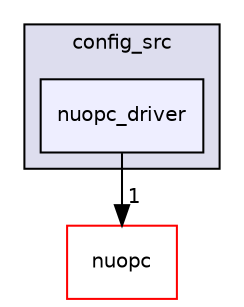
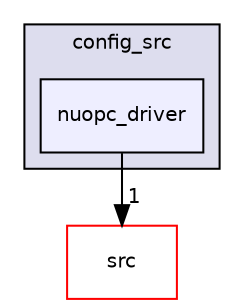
node "nuopc": label "nuopc" -> "src"
